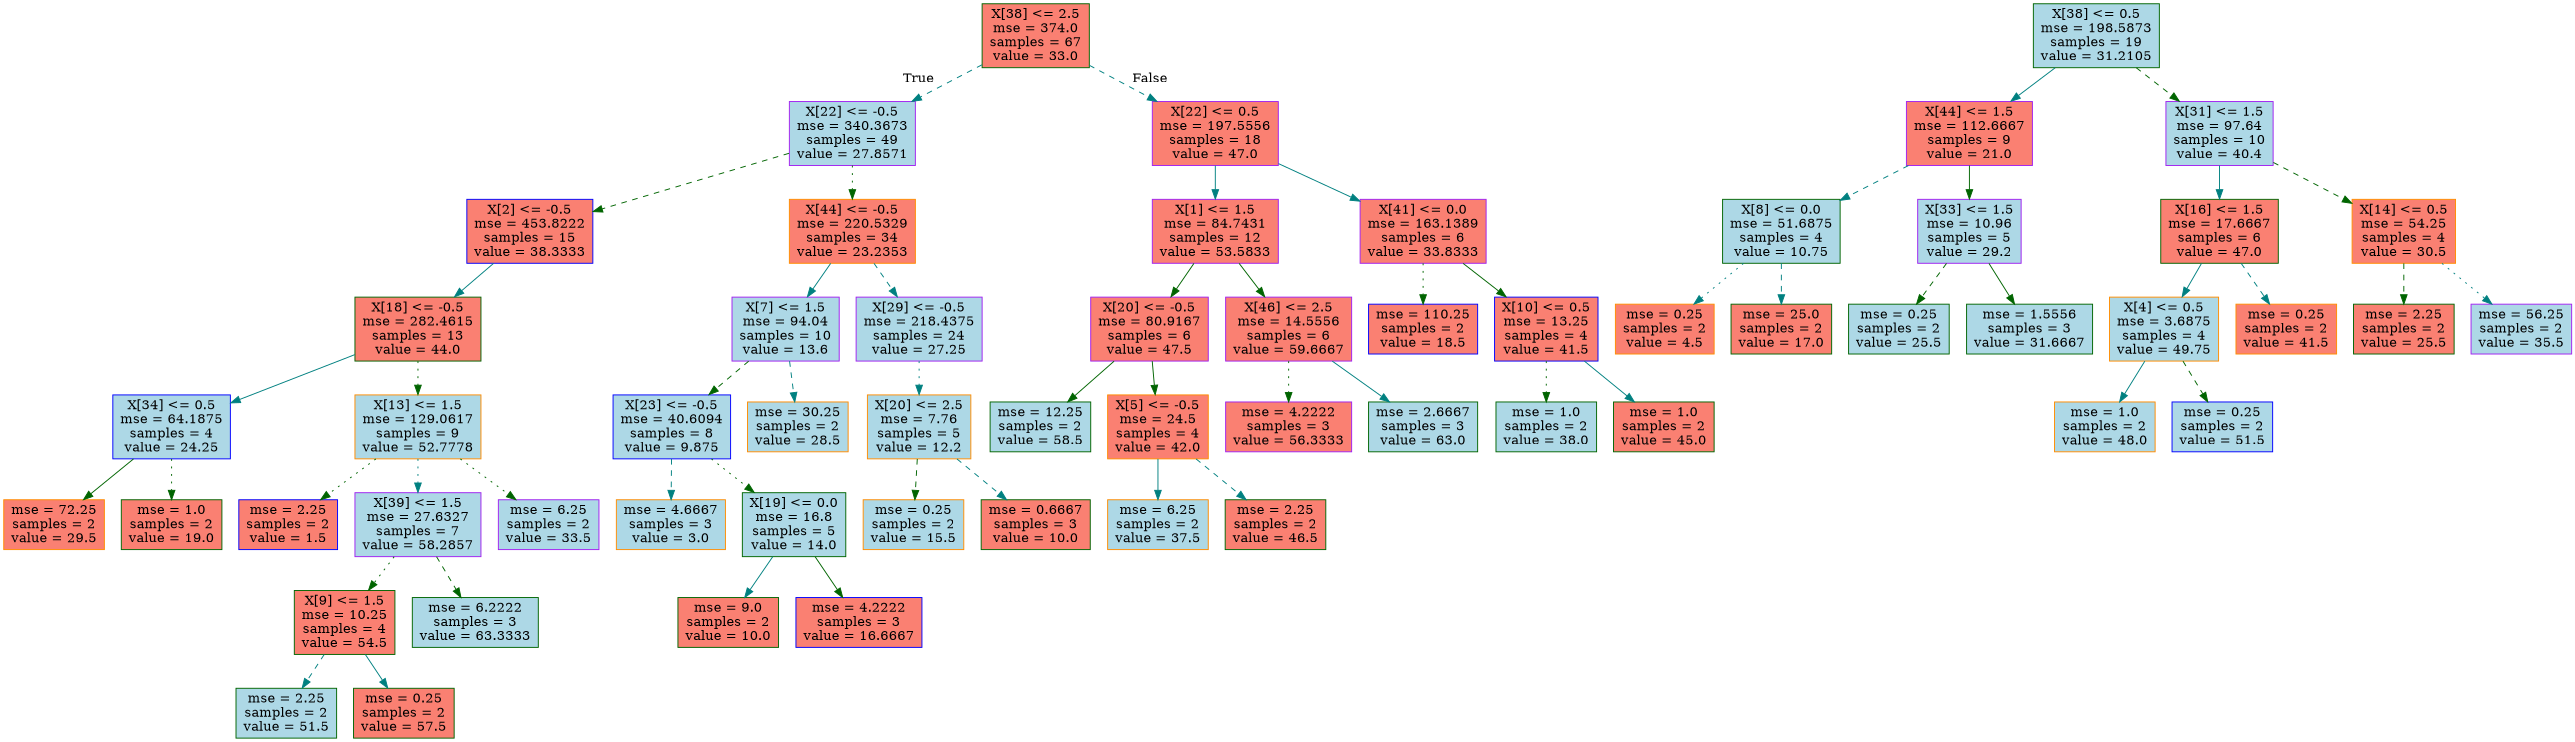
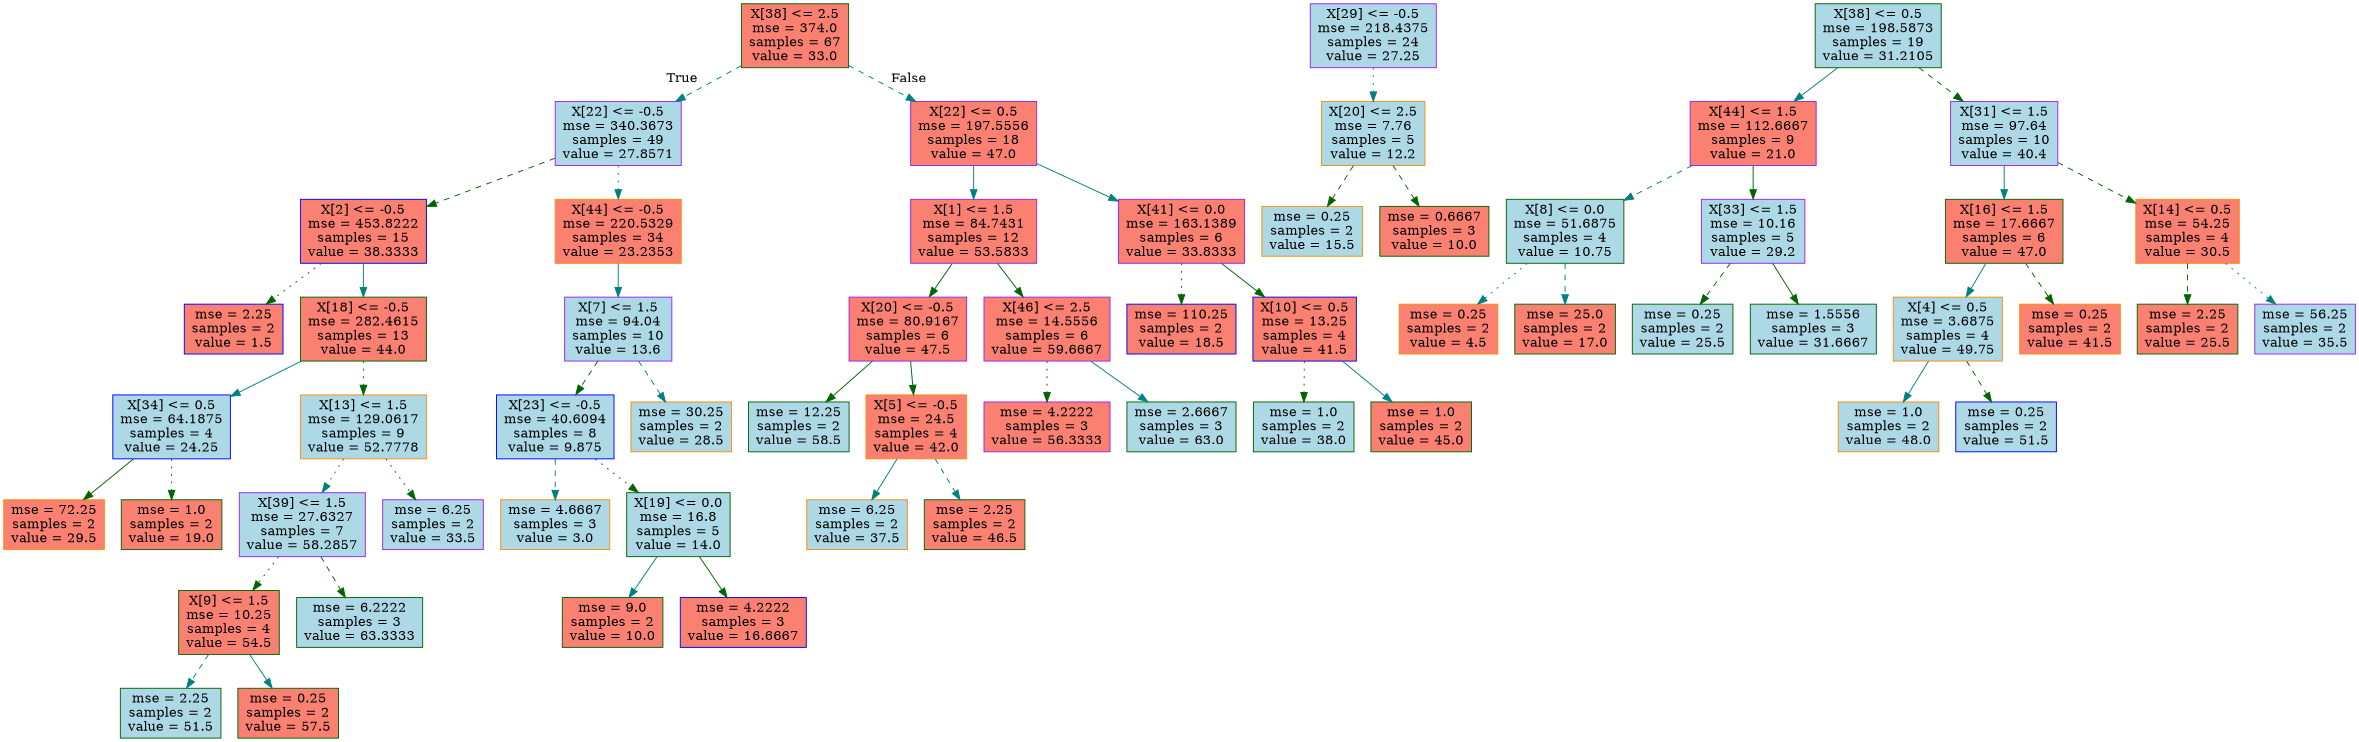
edge "X[22] <= -0.5 mse = 340.3673 samples = 49 value = 27.8571" -> "X[44] <= -0.5 mse = 220.5329 samples = 34 value = 23.2353": color darkgreen -> teal
node "X[33] <= 1.5 mse = 10.96 samples = 5 value = 29.2": label "X[33] <= 1.5 mse = 10.96 samples = 5 value = 29.2" -> "X[33] <= 1.5 mse = 10.16 samples = 5 value = 29.2"
edge "X[44] <= -0.5 mse = 220.5329 samples = 34 value = 23.2353" -> "X[29] <= -0.5 mse = 218.4375 samples = 24 value = 27.25": removed
edge "X[16] <= 1.5 mse = 17.6667 samples = 6 value = 47.0" -> "mse = 0.25 samples = 2 value = 41.5": color teal -> darkgreen
edge "X[20] <= 2.5 mse = 7.76 samples = 5 value = 12.2" -> "mse = 0.6667 samples = 3 value = 10.0": color teal -> darkgreen
edge "X[13] <= 1.5 mse = 129.0617 samples = 9 value = 52.7778" -> "mse = 2.25 samples = 2 value = 1.5": now "X[2] <= -0.5 mse = 453.8222 samples = 15 value = 38.3333" -> "mse = 2.25 samples = 2 value = 1.5"
